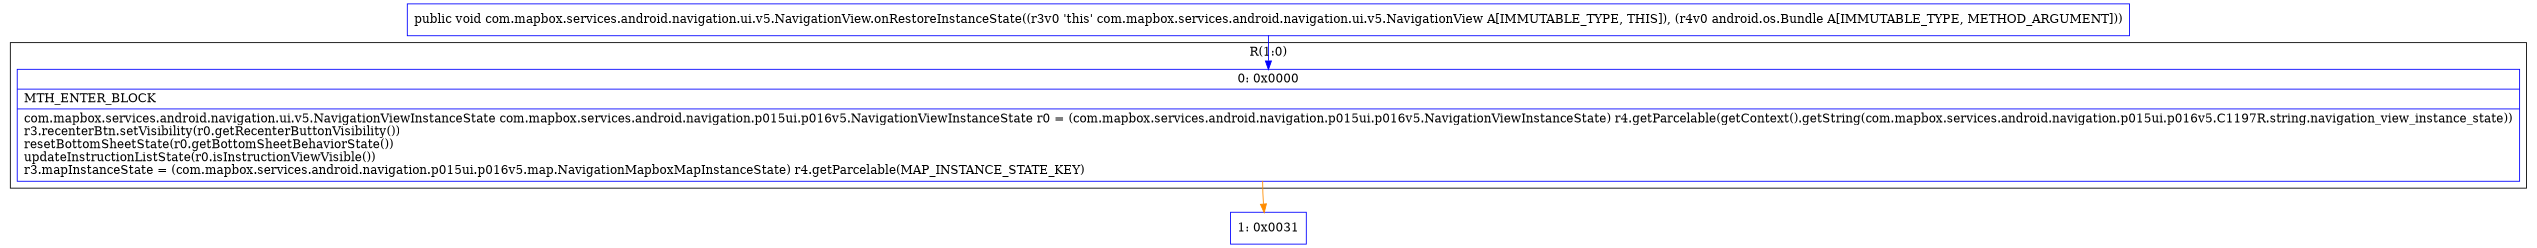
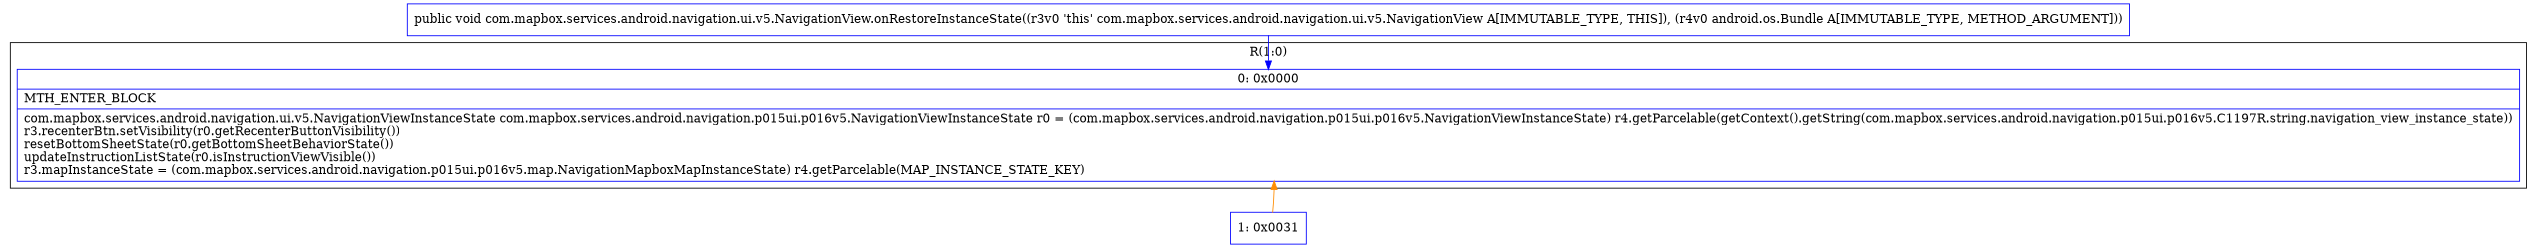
edge "0: 0x0000" -> "1: 0x0031": reversed
